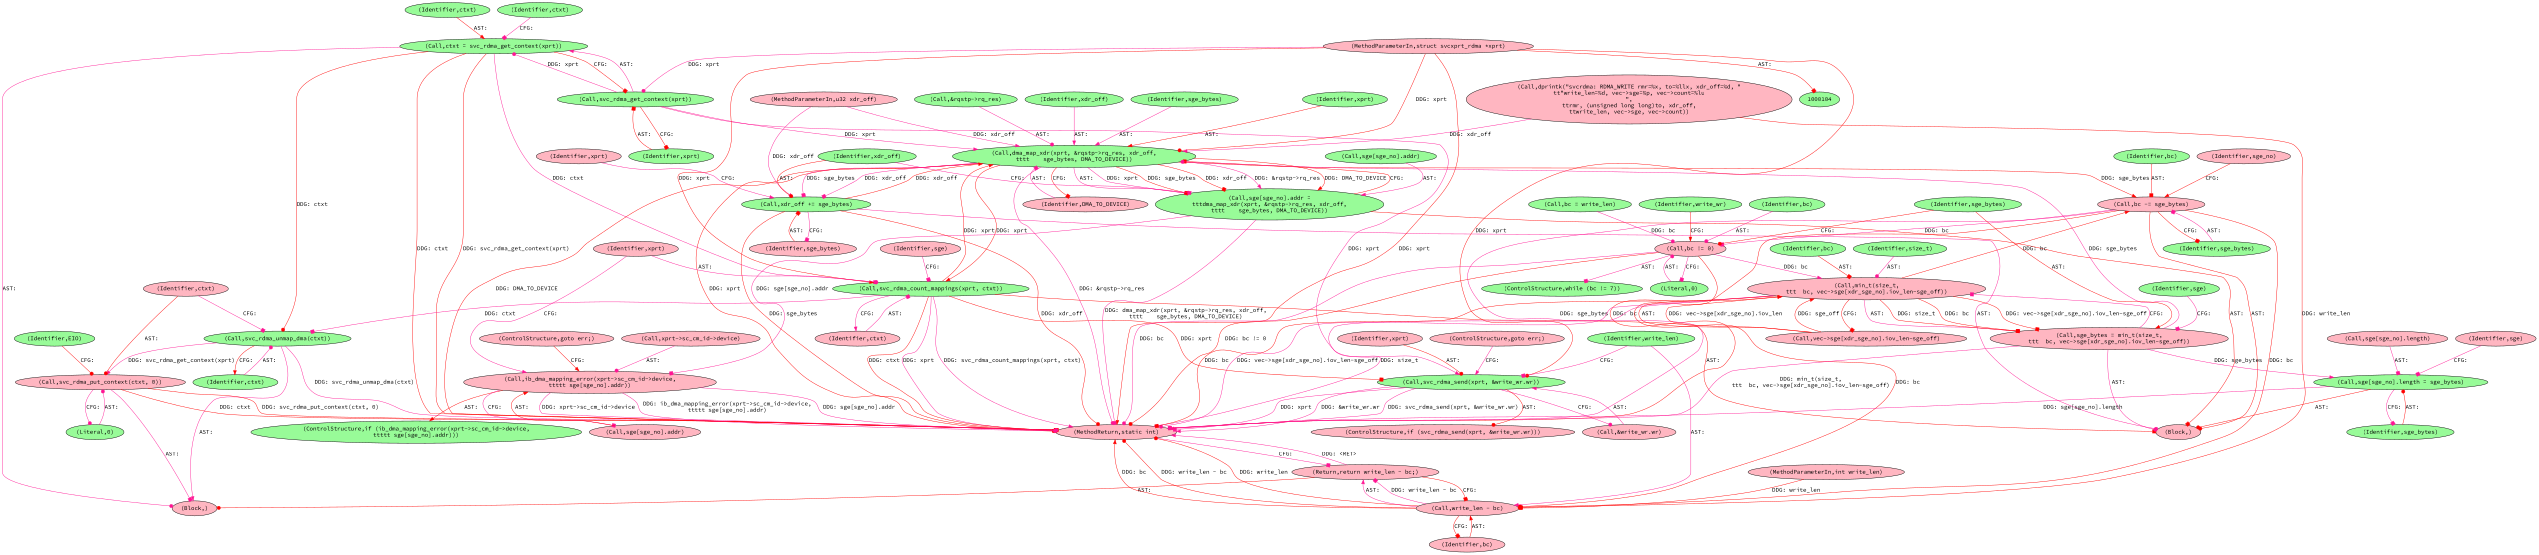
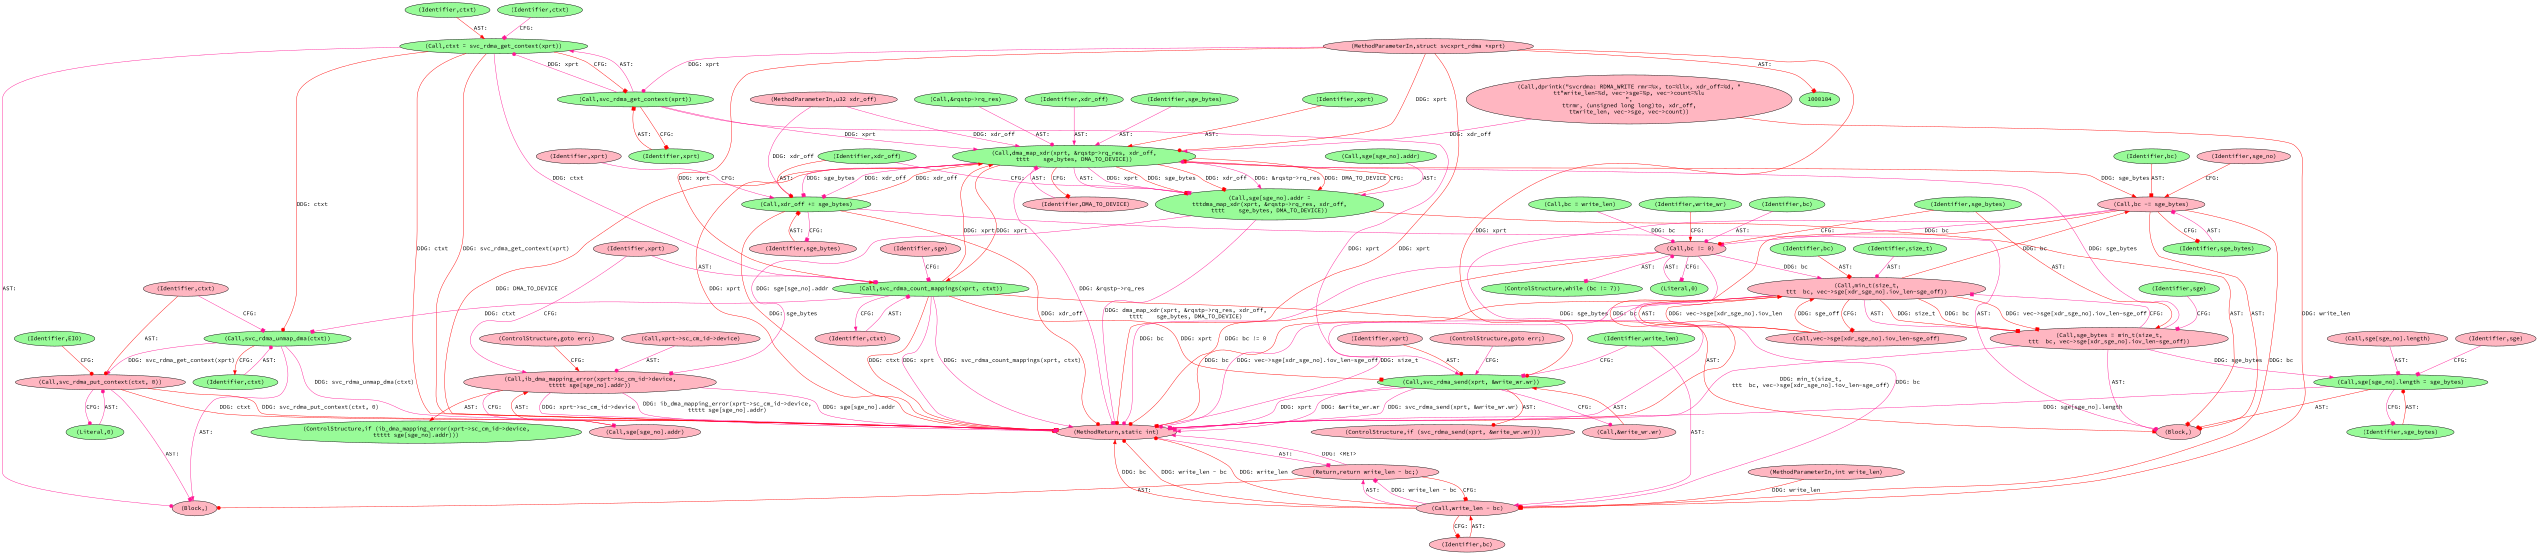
edge "(MethodParameterIn,struct svcxprt_rdma *xprt)" -> "(MethodReturn,static int)": arrowhead normal -> dot
edge "(Call,bc != 0)" -> "(Call,write_len - bc)": color red -> deeppink
edge "(Call,&write_wr.wr)" -> "(Call,svc_rdma_send(xprt, &write_wr.wr))": color deeppink -> red
edge "(MethodReturn,static int)" -> "(Return,return write_len - bc;)": label "CFG: " -> "AST: "
